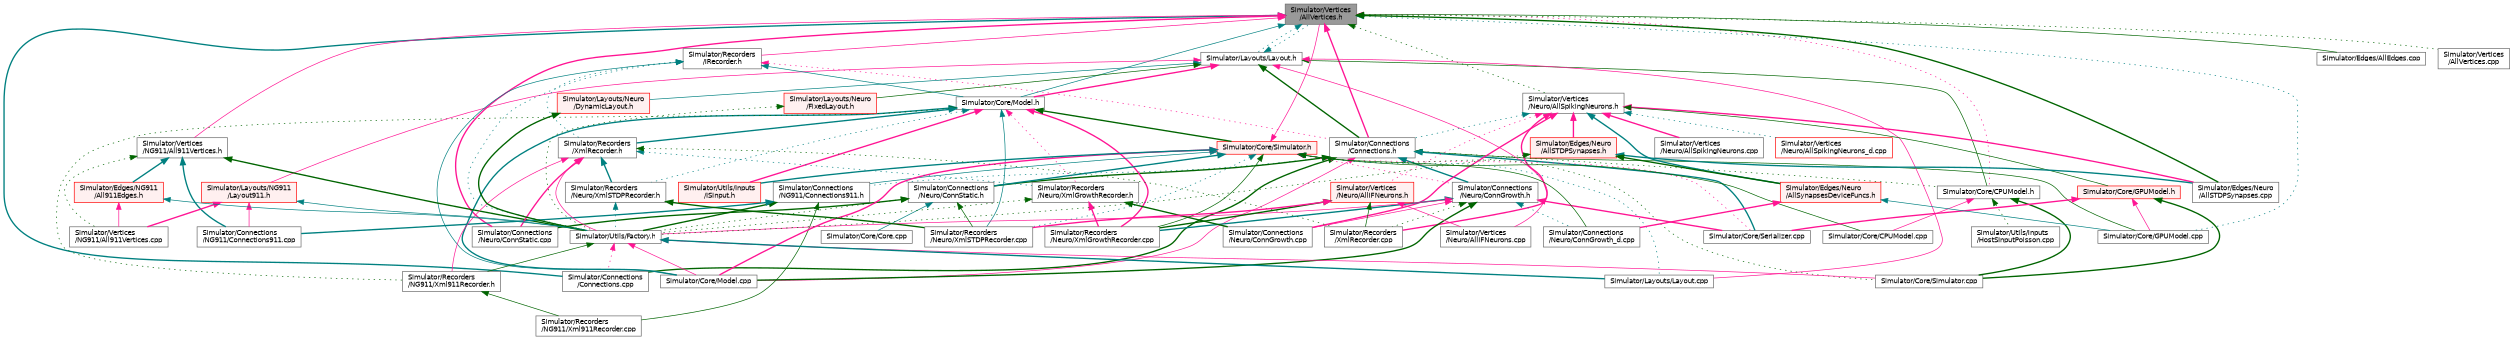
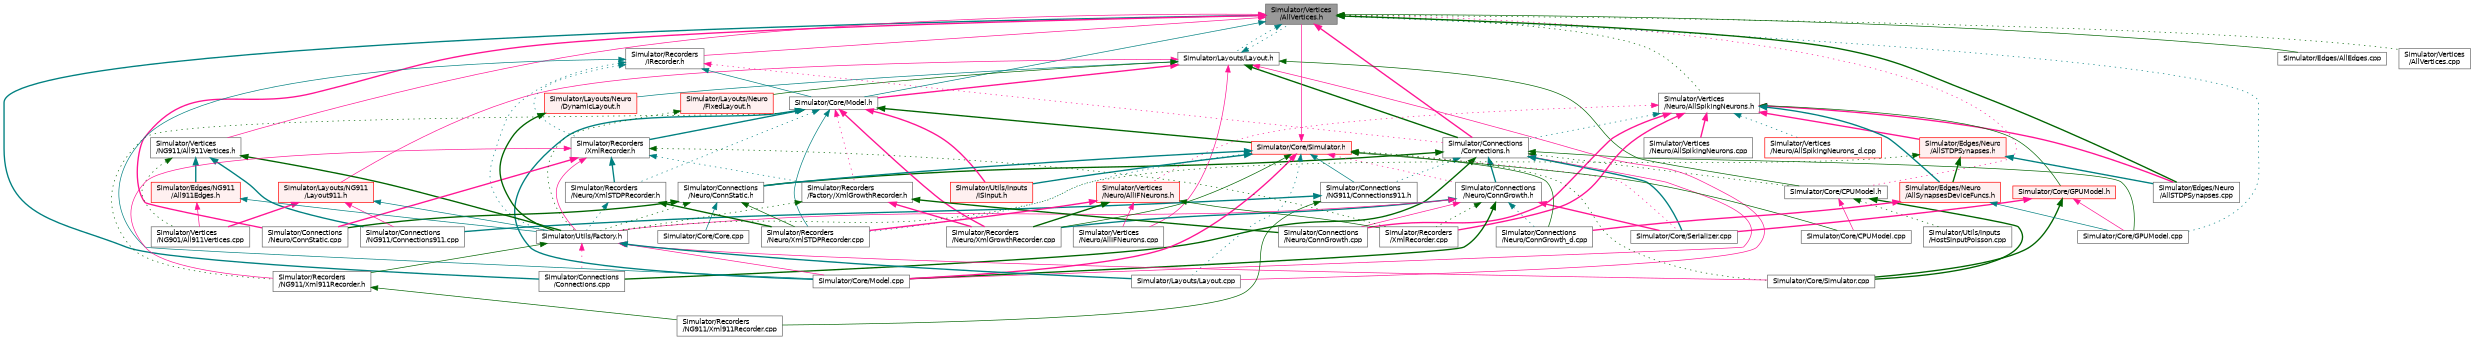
node "Simulator/Recorders /Neuro/XmlGrowthRecorder.h": label "Simulator/Recorders /Neuro/XmlGrowthRecorder.h" -> "Simulator/Recorders /Factory/XmlGrowthRecorder.h"
edge "Simulator/Utils/Factory.h" -> "Simulator/Connections /NG911/Connections911.h": removed
node "Simulator/Vertices /NG911/All911Vertices.cpp": label "Simulator/Vertices /NG911/All911Vertices.cpp" -> "Simulator/Vertices /NG901/All911Vertices.cpp"
